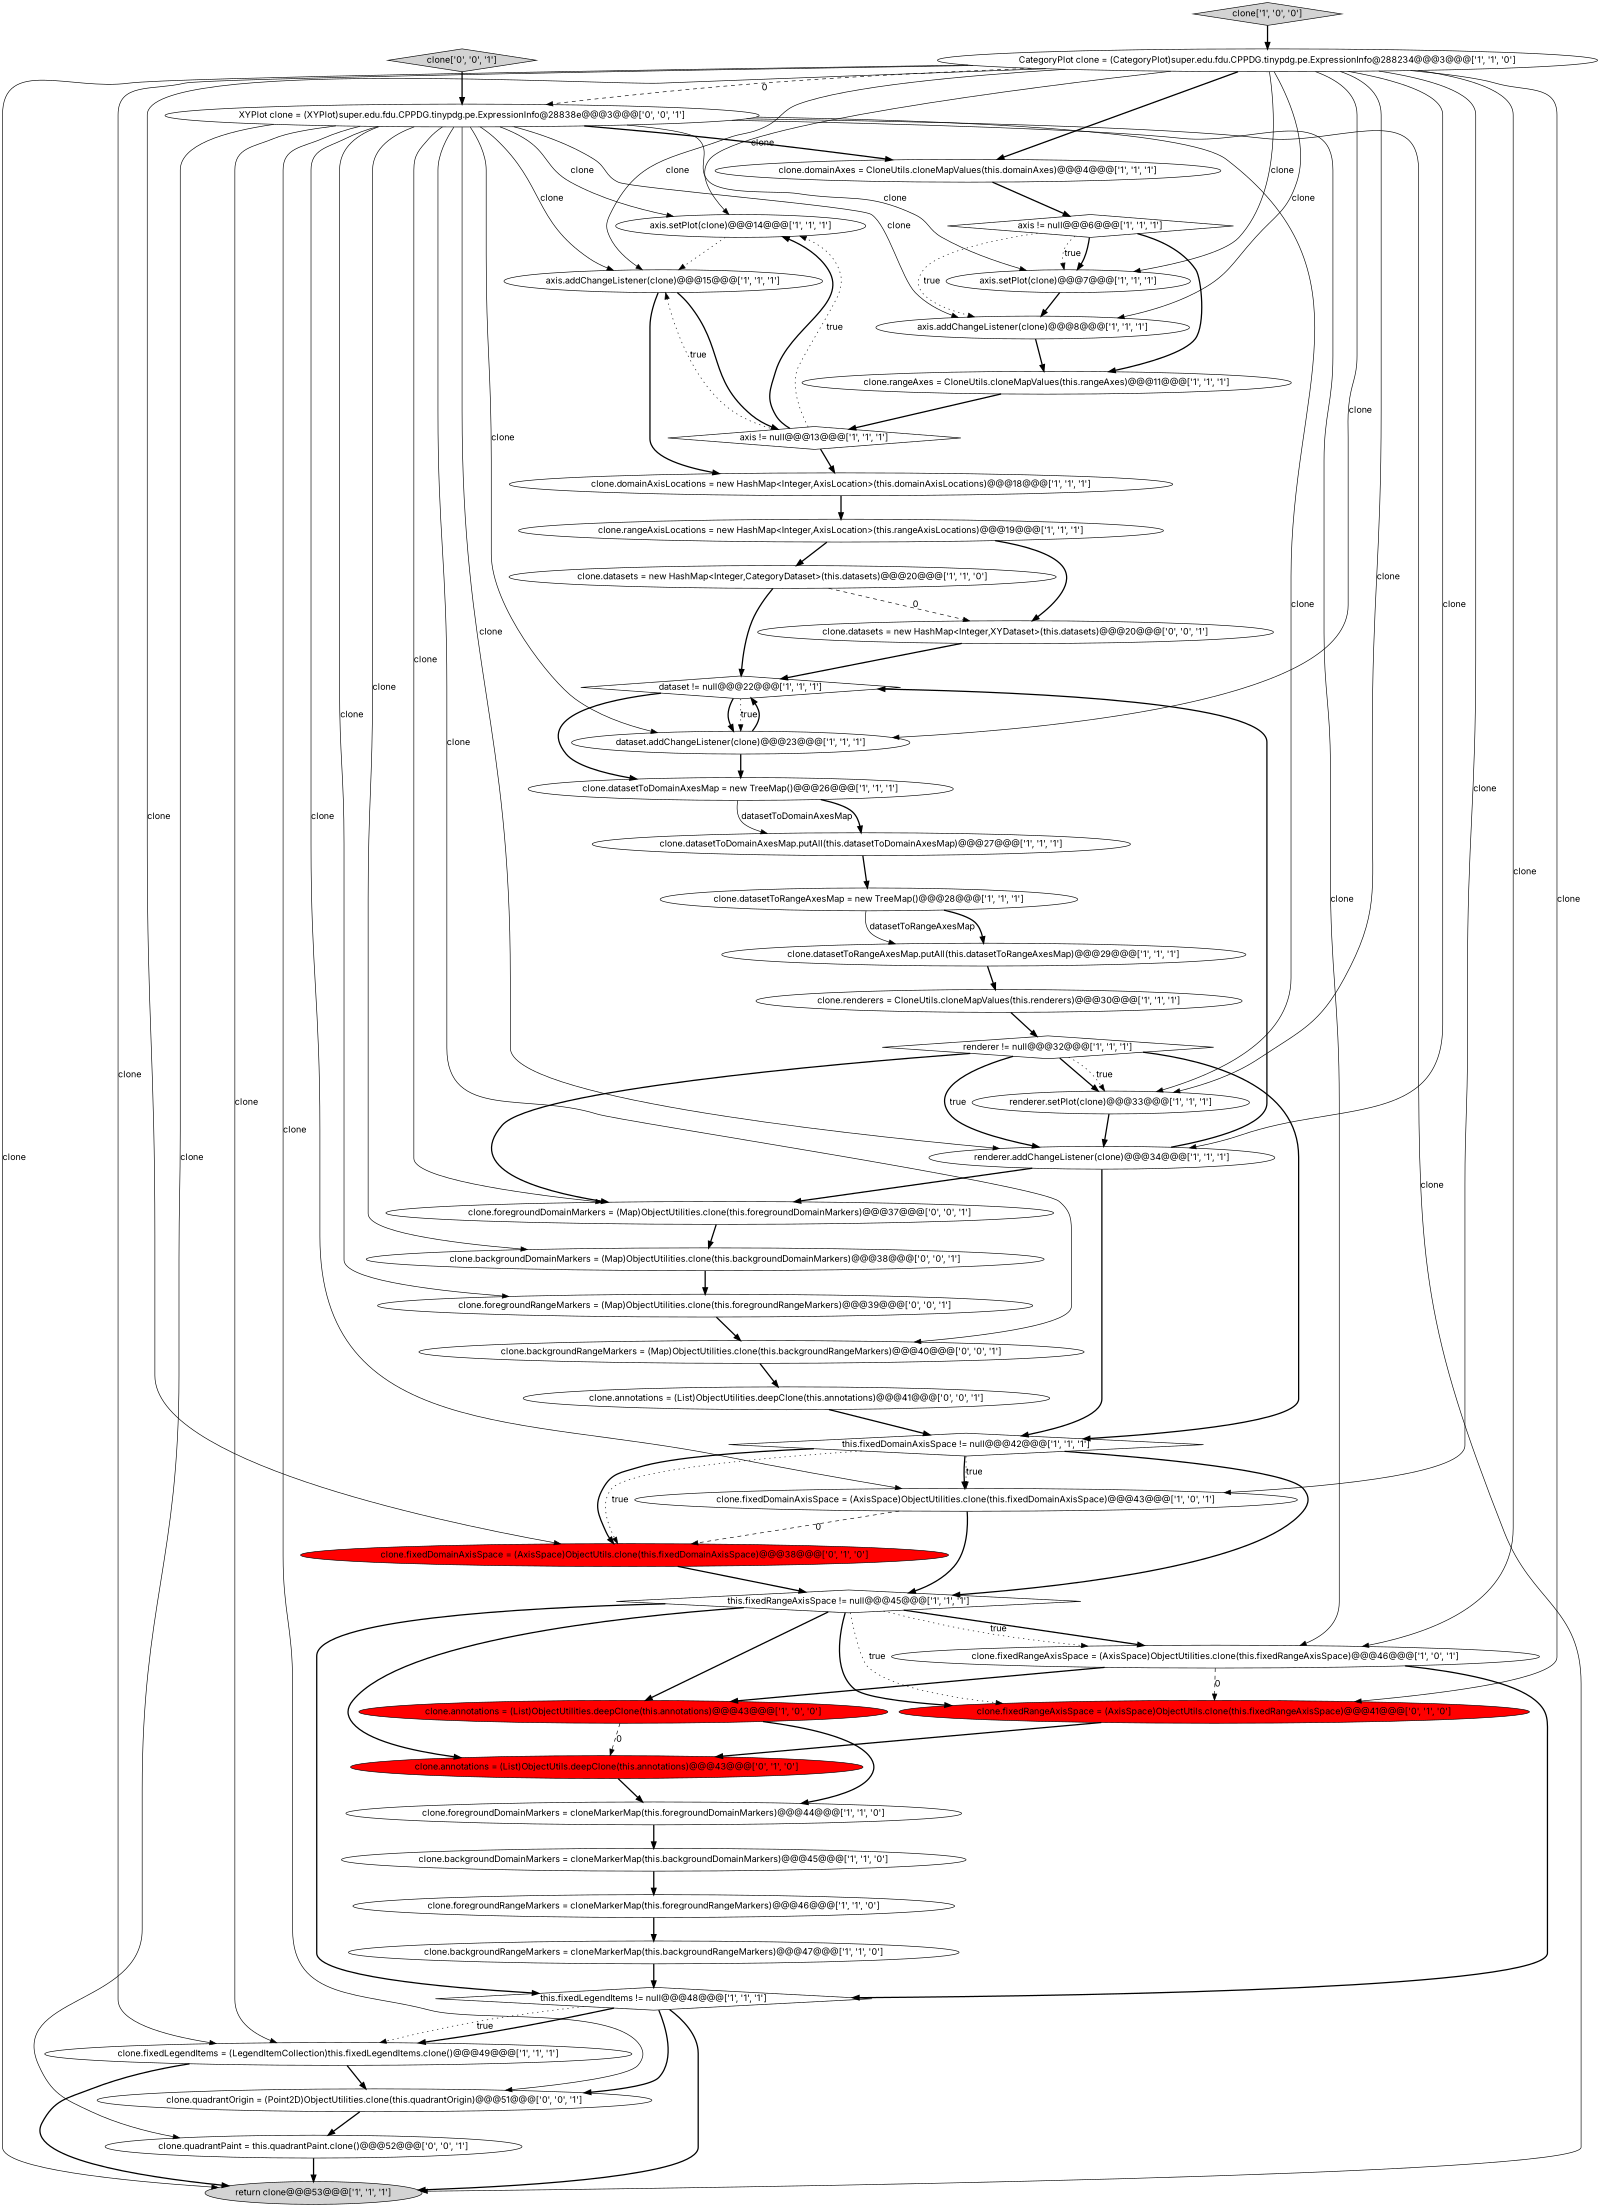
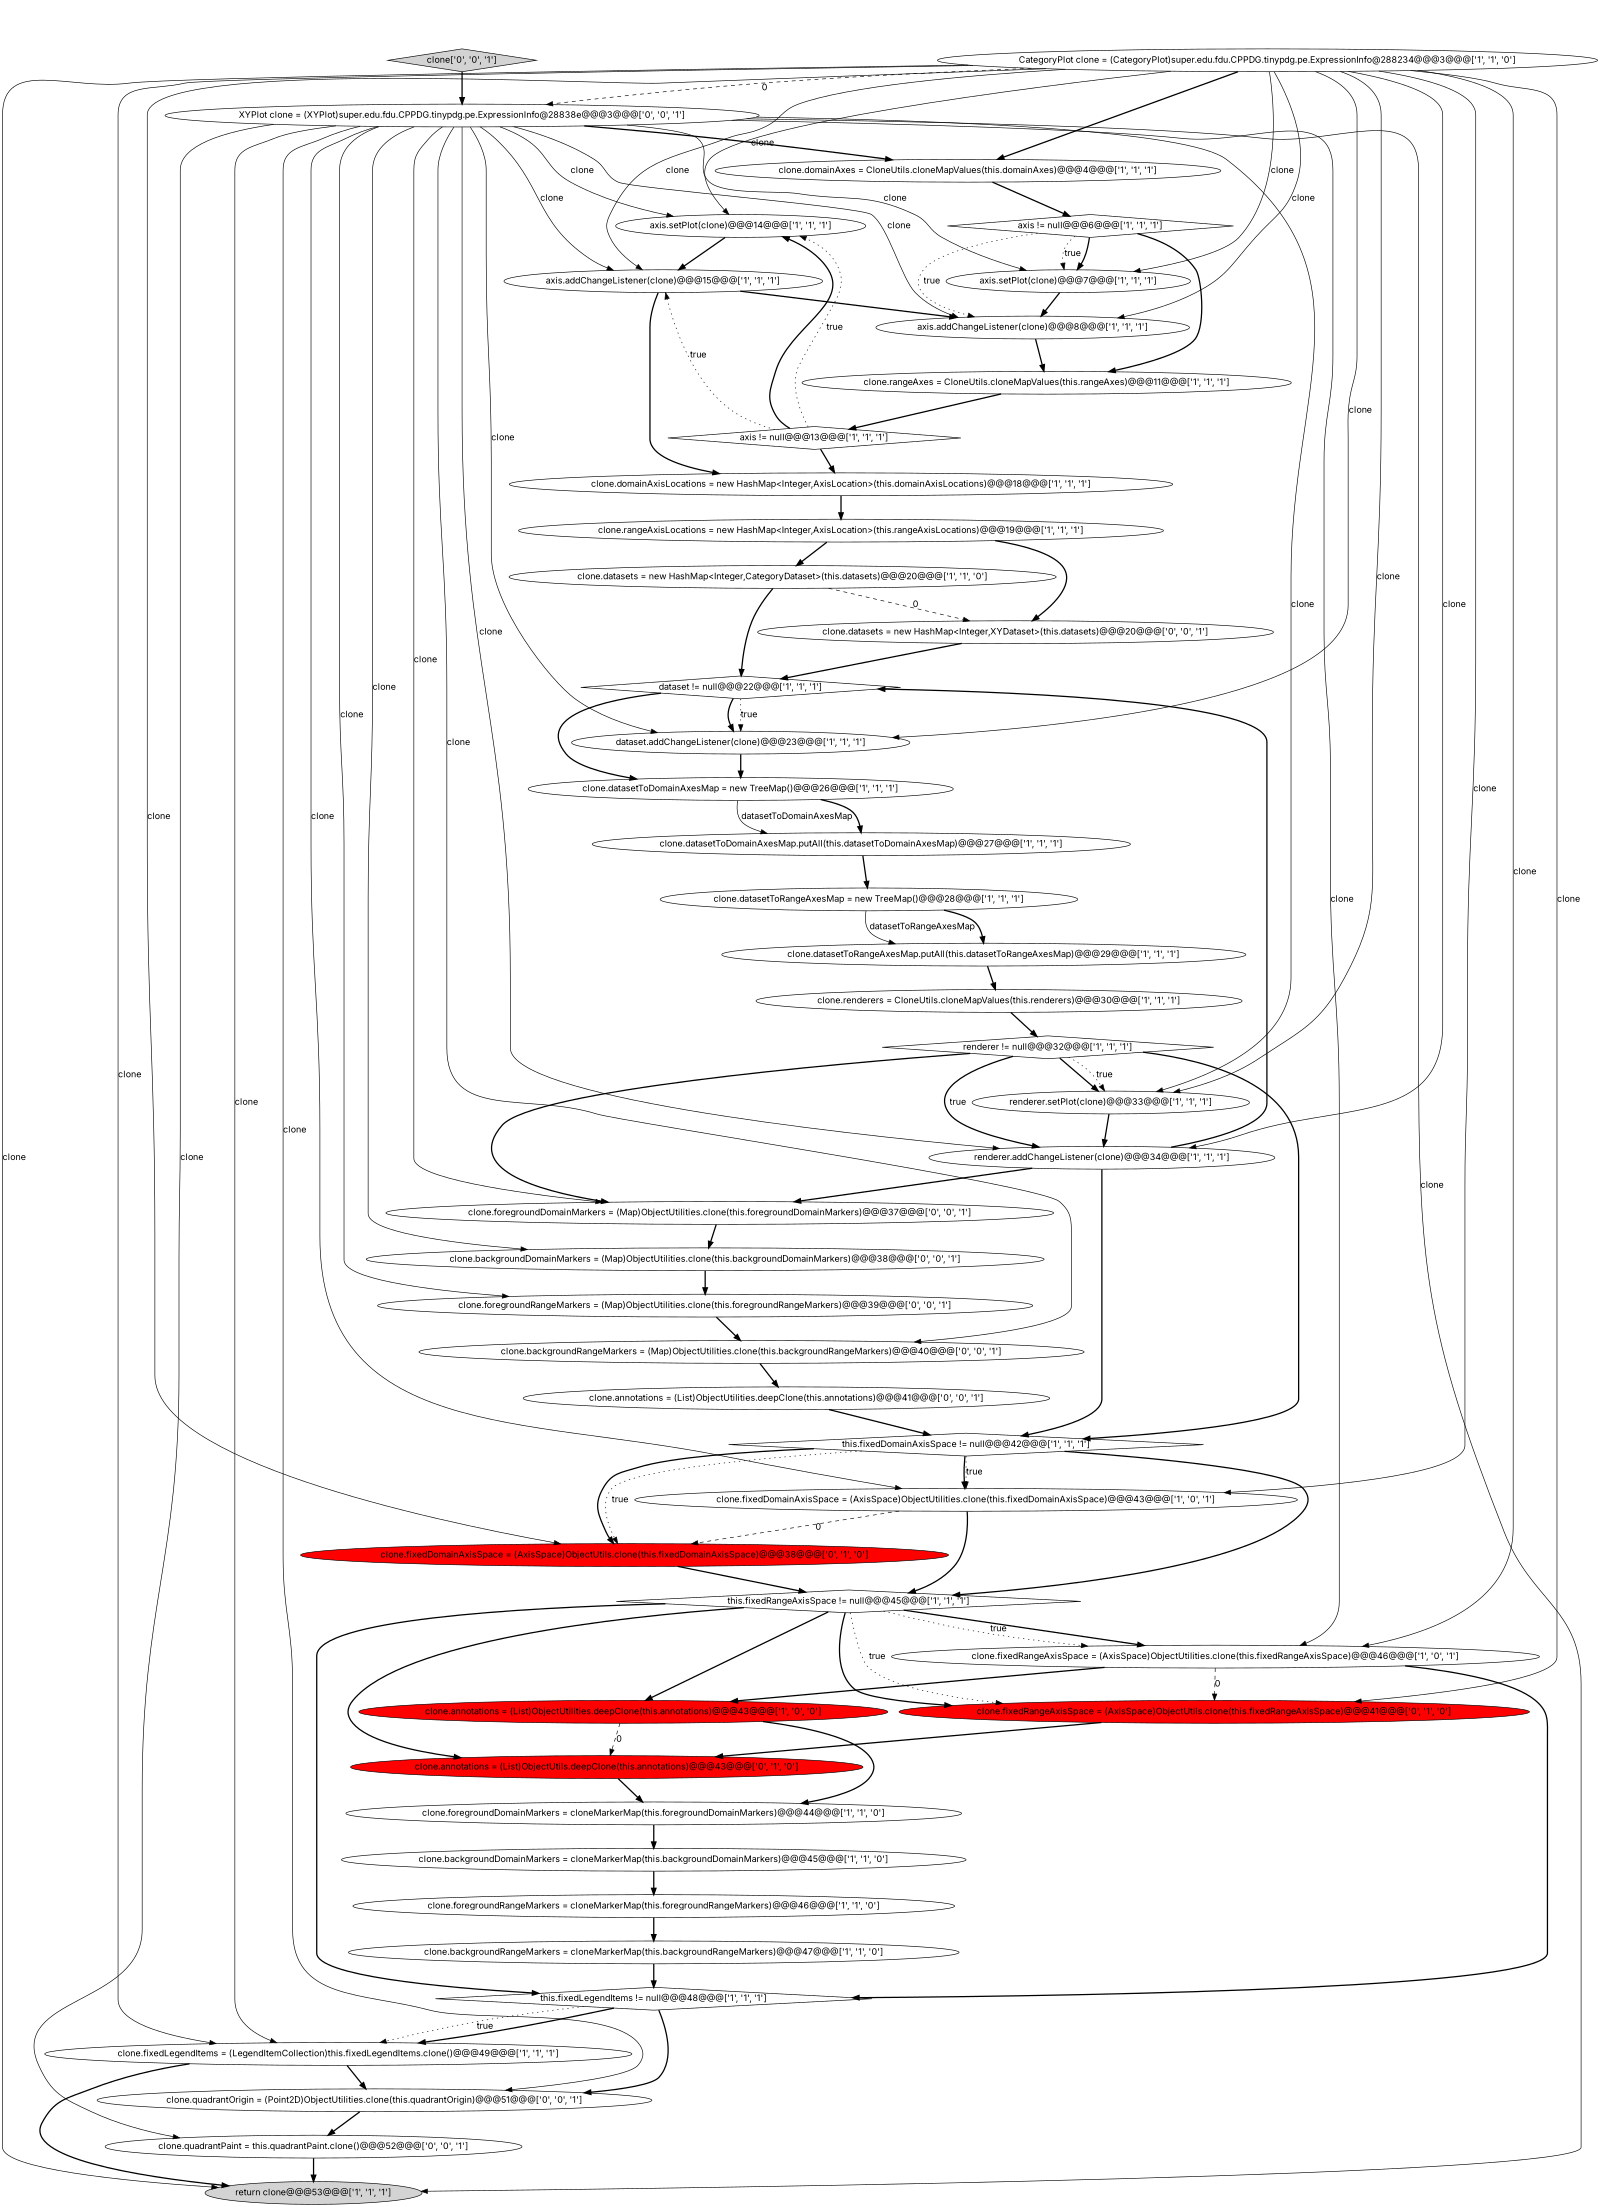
node "clone['1', '0', '0']": removed
edge "axis.setPlot(clone)@@@14@@@['1', '1', '1']" -> "axis.addChangeListener(clone)@@@15@@@['1', '1', '1']": style dotted -> bold
edge "axis.addChangeListener(clone)@@@15@@@['1', '1', '1']" -> "axis != null@@@13@@@['1', '1', '1']": now "axis.addChangeListener(clone)@@@15@@@['1', '1', '1']" -> "axis.addChangeListener(clone)@@@8@@@['1', '1', '1']"
edge "dataset.addChangeListener(clone)@@@23@@@['1', '1', '1']" -> "dataset != null@@@22@@@['1', '1', '1']": removed
edge "this.fixedLegendItems != null@@@48@@@['1', '1', '1']" -> "return clone@@@53@@@['1', '1', '1']": removed
